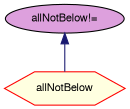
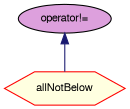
node "allNotBelow!=": label "allNotBelow!=" -> "operator!="
